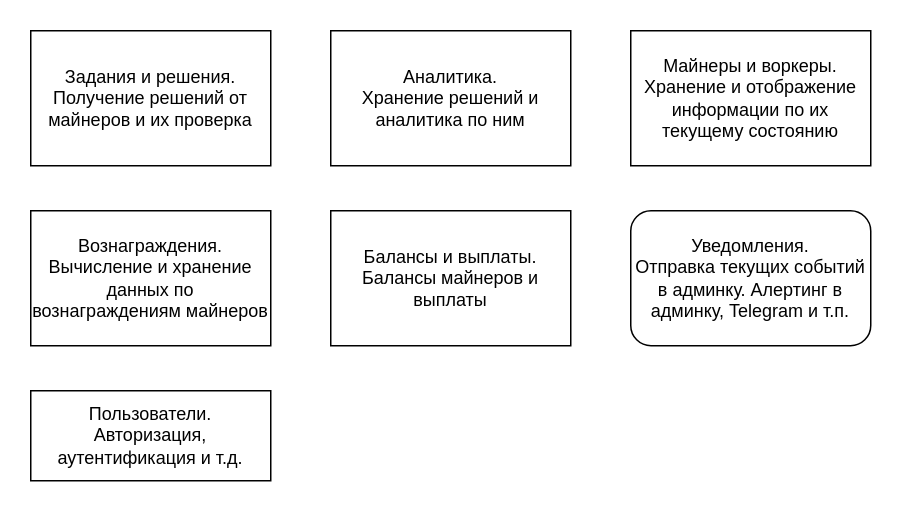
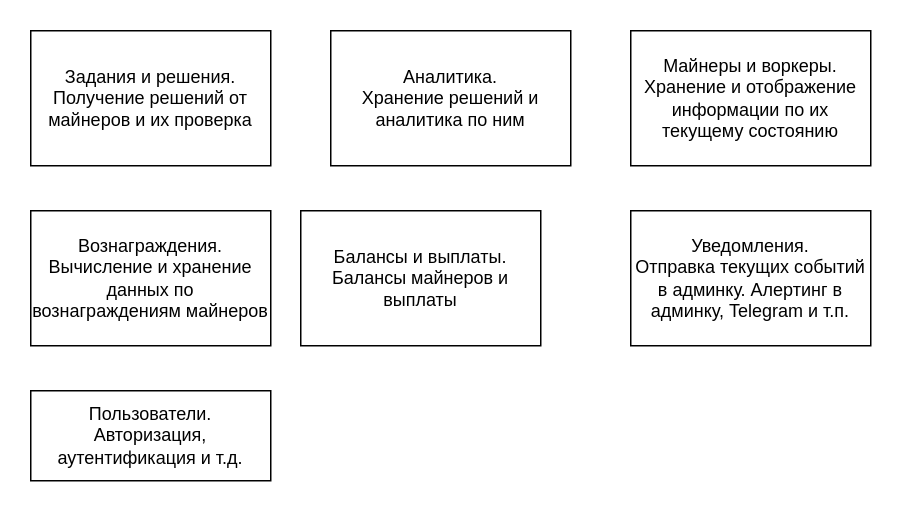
node "Балансы и выплаты. Балансы майнеров и выплаты": moved (451, 278) -> (421, 278)
node "Уведомления. Отправка текущих событий в админку. Алертинг в админку, Telegram и т.п.": shape rounded rectangle -> rectangle
